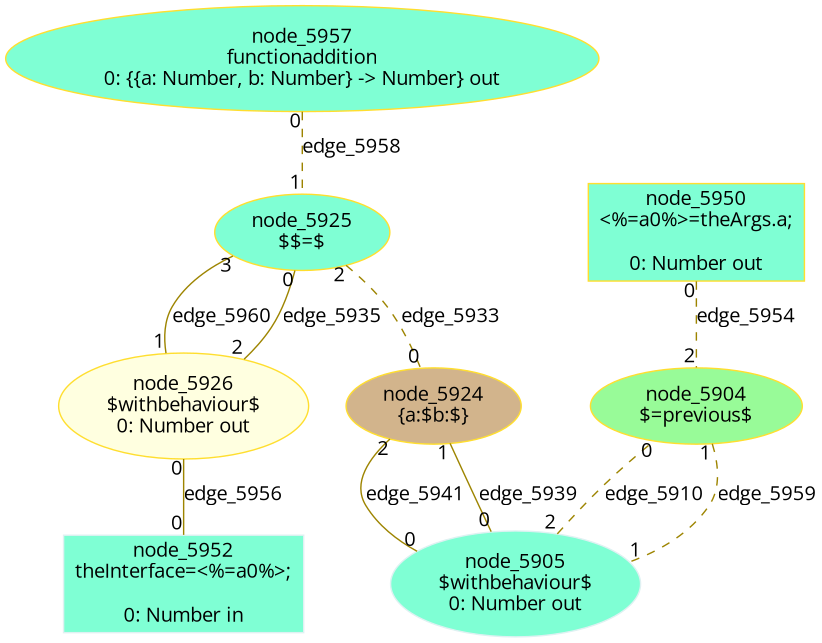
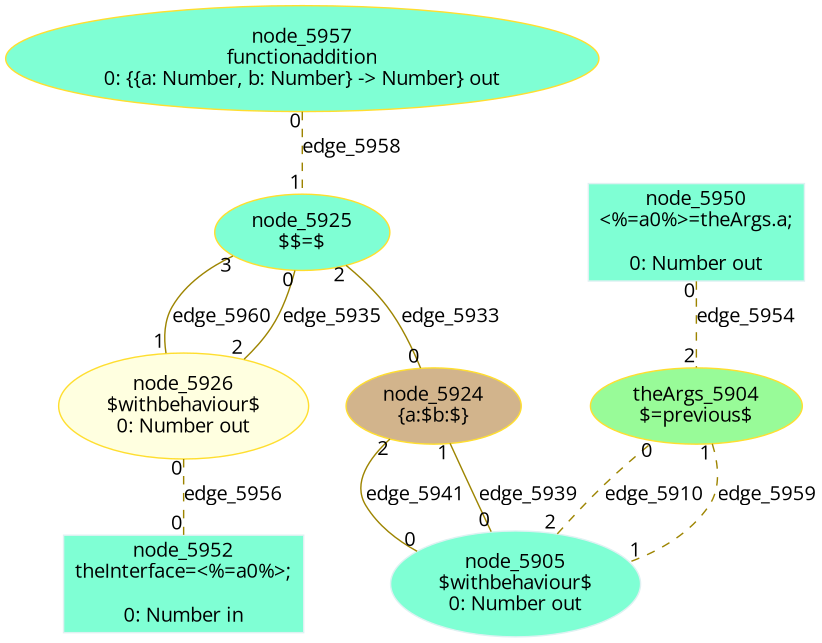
node "node_5950 <%=a0%>=theArgs.a; 0: Number out": color #ffde2f -> #dff1f2
edge "node_5925 $$=$" -- "node_5924 {a:$b:$}": style dashed -> solid
node "node_5904 $=previous$": label "node_5904 $=previous$" -> "theArgs_5904 $=previous$"
edge "node_5926 $withbehaviour$ 0: Number out" -- "node_5952 theInterface=<%=a0%>; 0: Number in": style solid -> dashed
